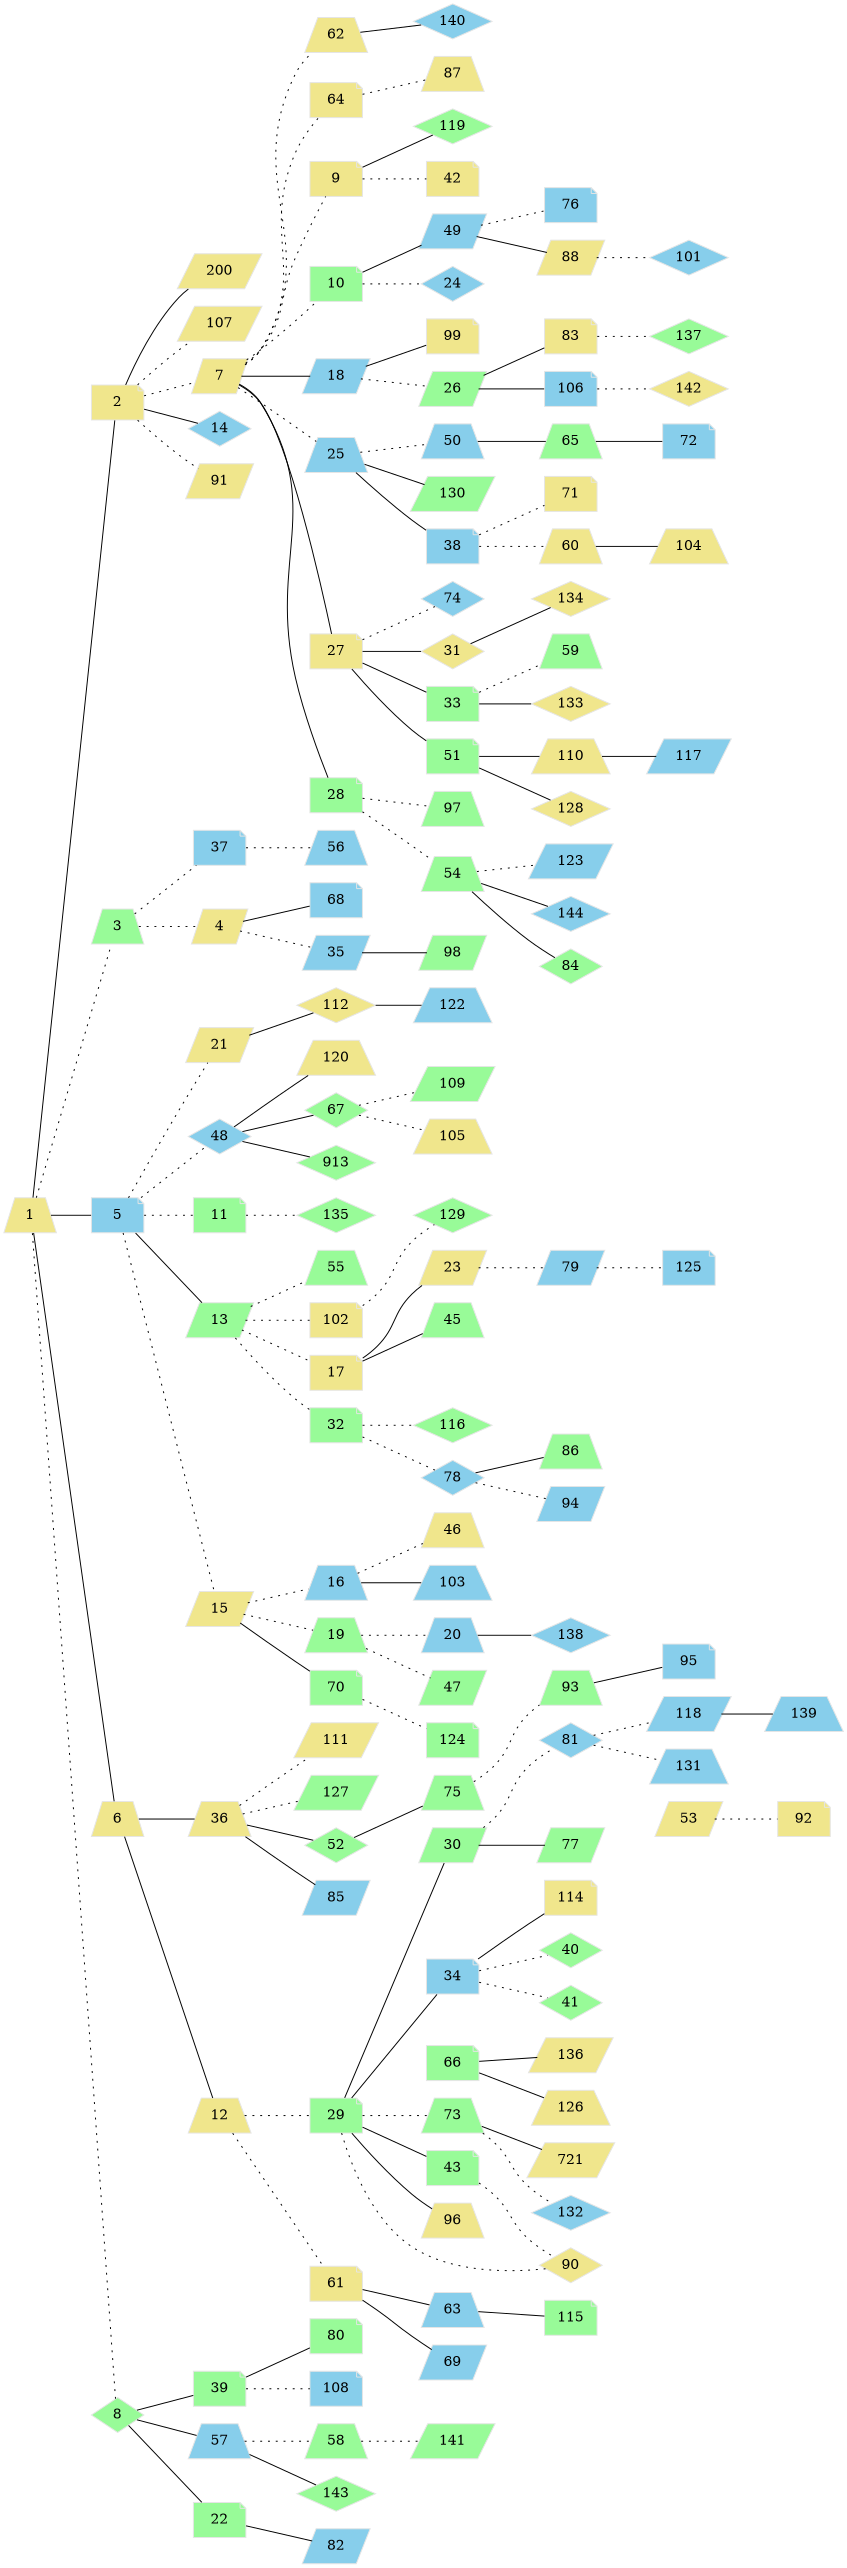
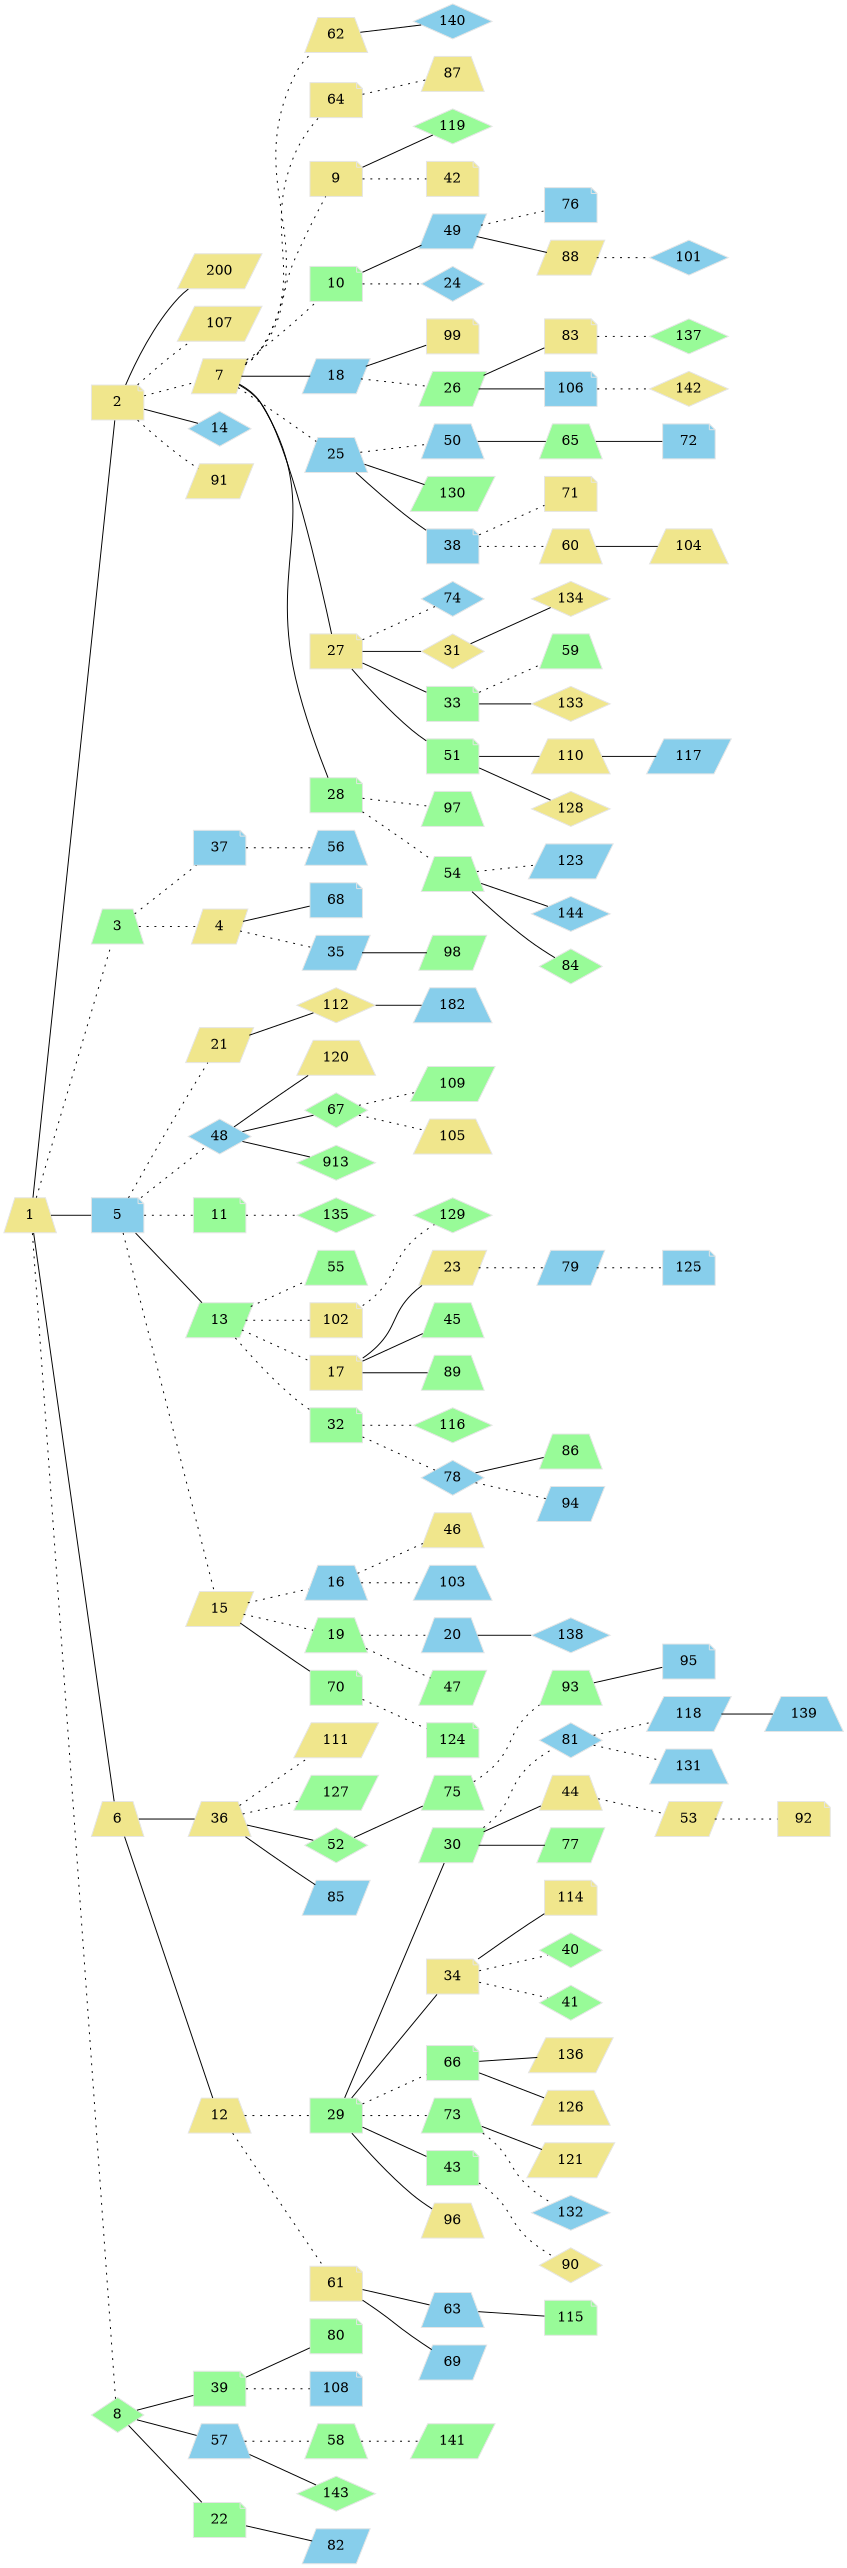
node "122": label "122" -> "182"
node "89": added
edge "16" -- "103": style solid -> dotted
node "44": added
node "34": fillcolor skyblue -> khaki
node "721": label "721" -> "121"
edge "29" -- "90": now "29" -- "66"
